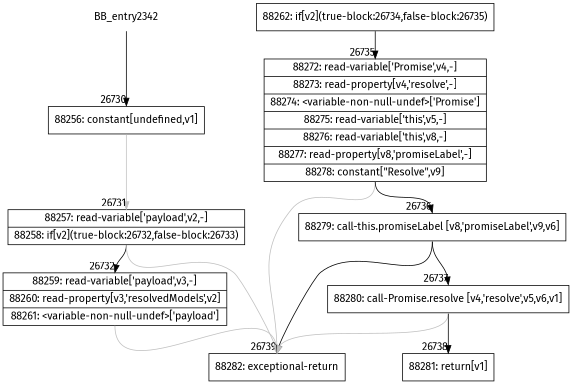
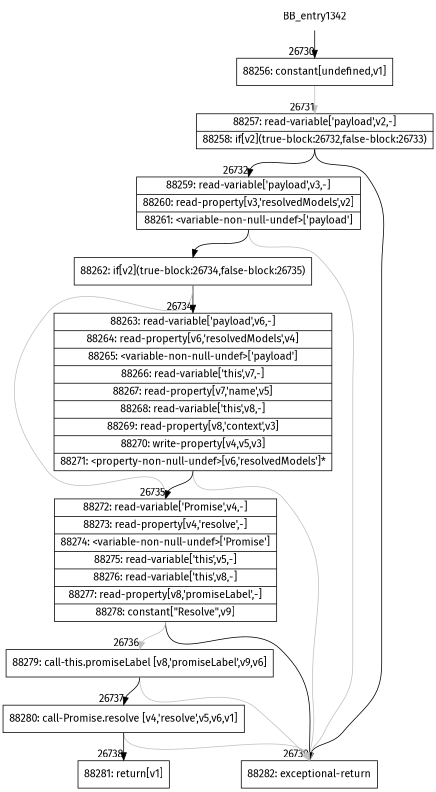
node "BB_entry2342": label "BB_entry2342" -> "BB_entry1342"
edge "88262: if[v2](true-block:26734,false-block:26735)" -> "88272: read-variable['Promise',v4,-]": color black -> gray
edge "88272: read-variable['Promise',v4,-]" -> "88279: call-this.promiseLabel [v8,'promiseLabel',v9,v6]": color black -> gray
edge "88272: read-variable['Promise',v4,-]" -> "88282: exceptional-return": color gray -> black
edge "88259: read-variable['payload',v3,-]" -> "88262: if[v2](true-block:26734,false-block:26735)": added
edge "88279: call-this.promiseLabel [v8,'promiseLabel',v9,v6]" -> "88282: exceptional-return": color black -> gray
edge "88257: read-variable['payload',v2,-]" -> "88282: exceptional-return": color gray -> black
node "88263: read-variable['payload',v6,-]": added
